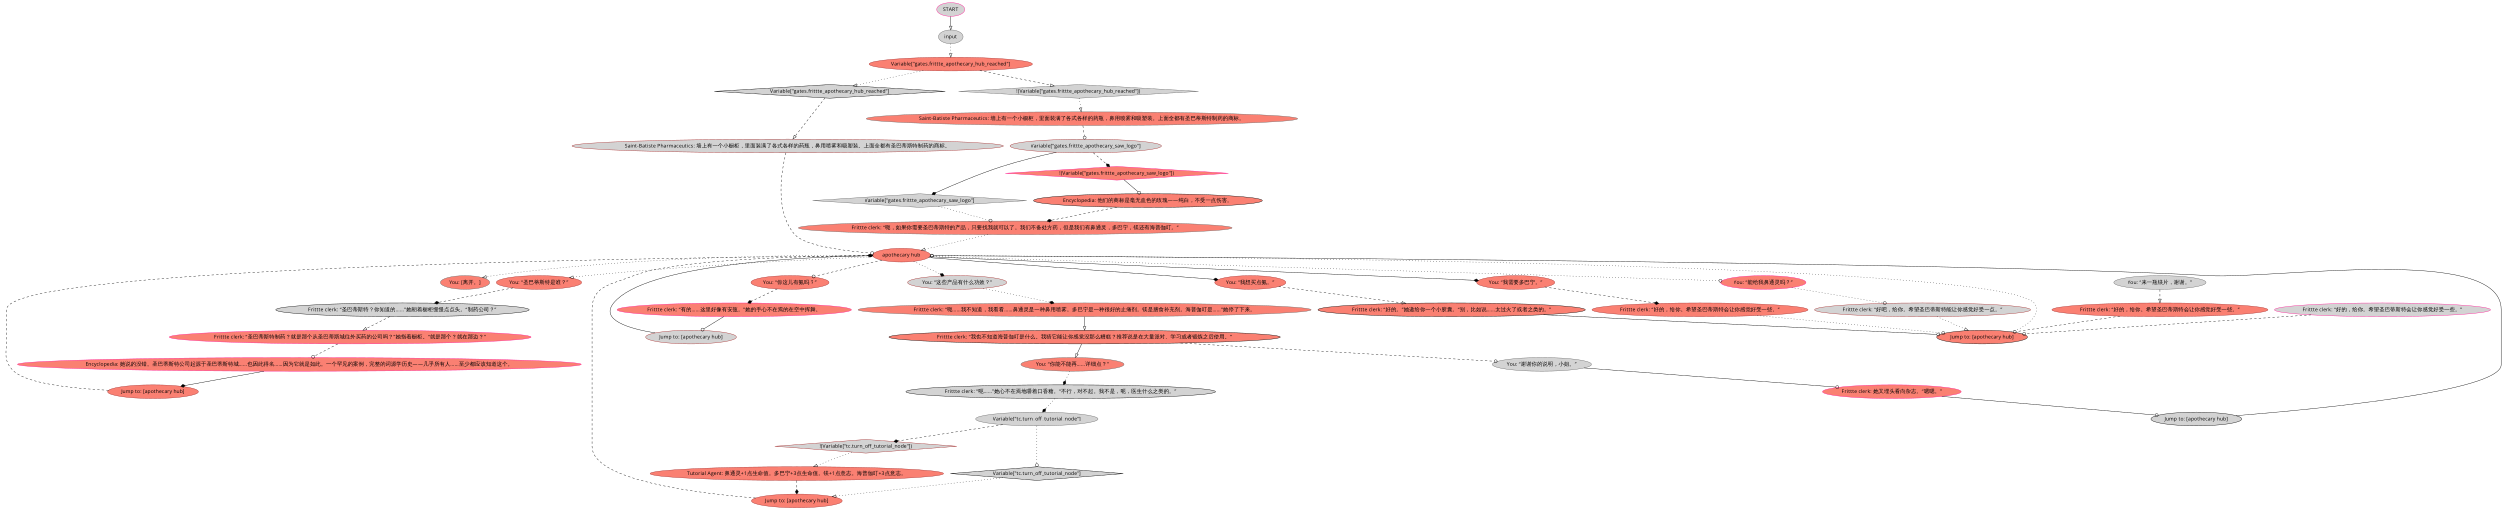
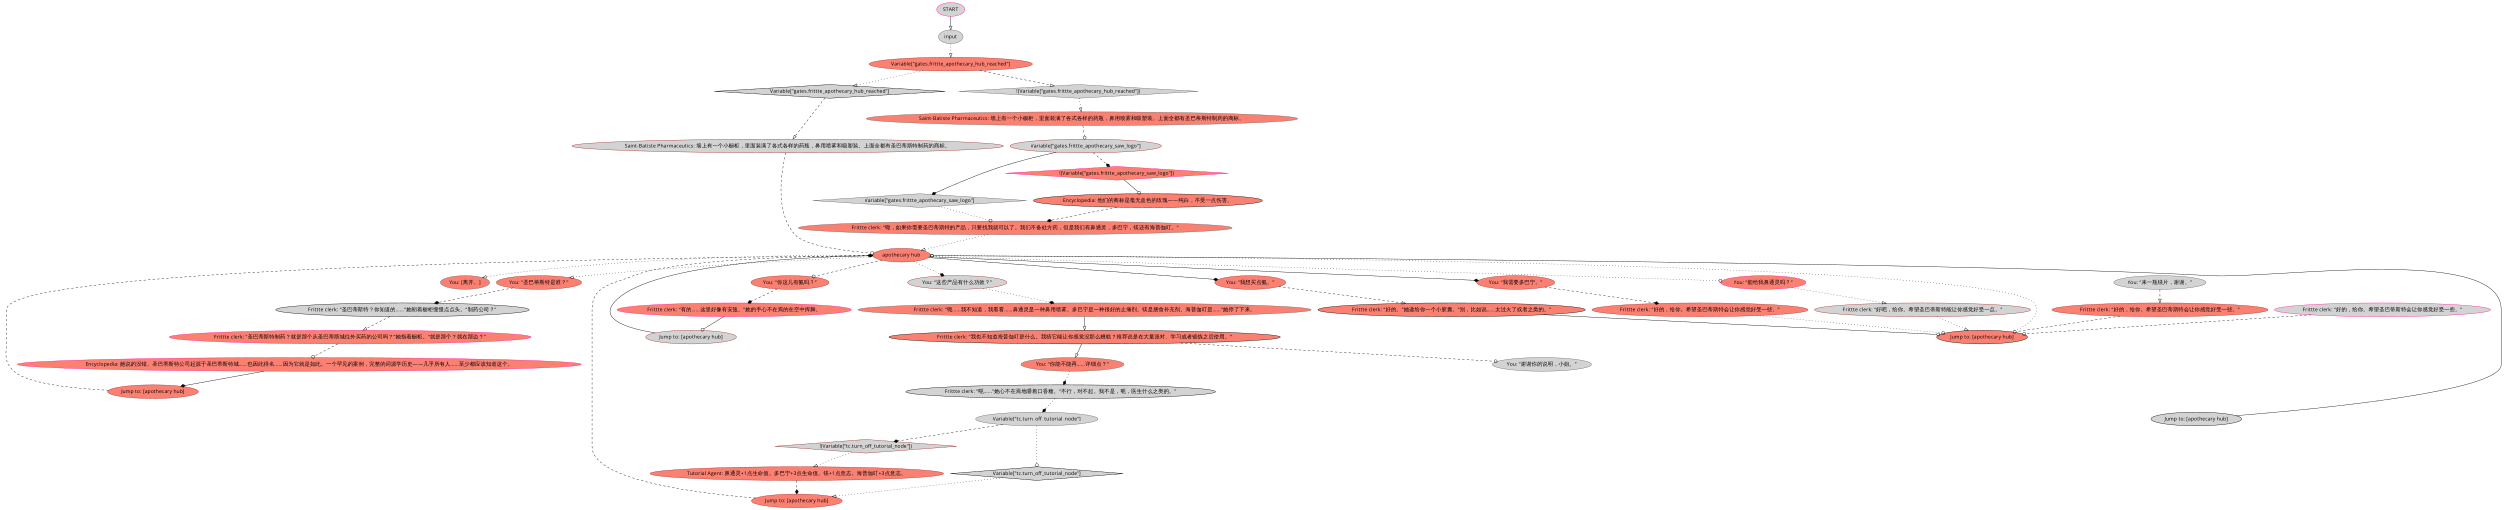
edge "You: “能给我鼻通灵吗？”" -> "Frittte clerk: “好吧，给你。希望圣巴蒂斯特能让你感觉好受一点。”": arrowhead odot -> onormal
node "Frittte clerk: 她又埋头看向杂志。“嗯嗯。”": removed
